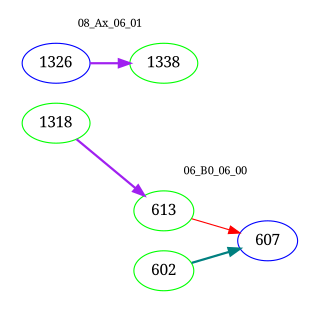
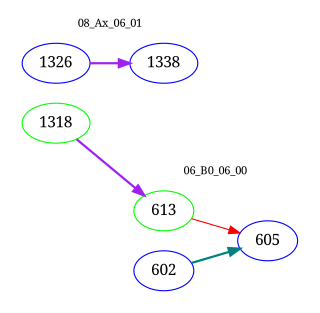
node "1338": color green -> blue
node "607": label "607" -> "605"
node "602": color green -> blue
